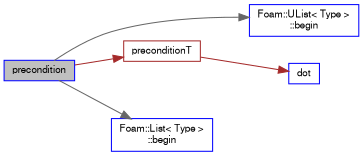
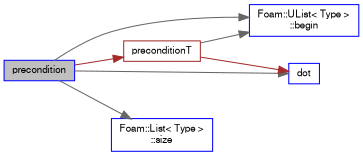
edge "preconditionT" -> "Foam::UList< Type > ::begin": added
edge "precondition" -> "dot": added
node "Foam::List< Type > ::begin": label "Foam::List< Type > ::begin" -> "Foam::List< Type > ::size"
